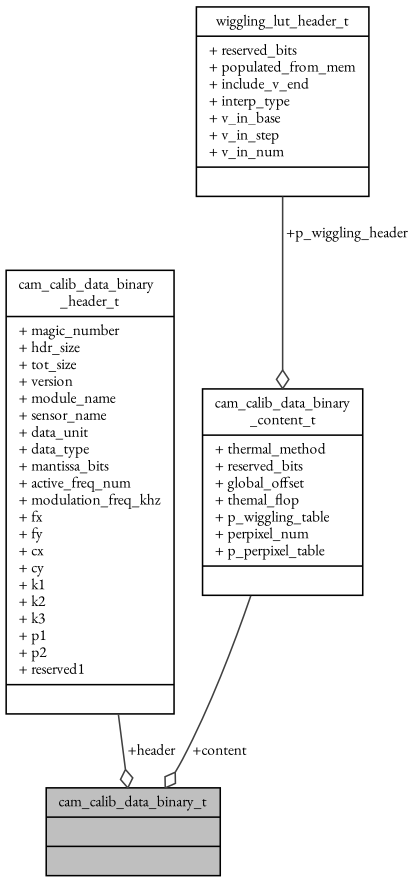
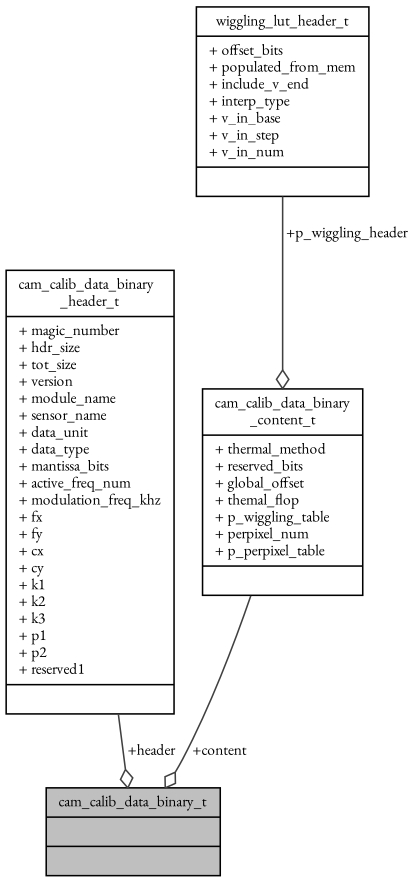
node "wiggling_lut_header_t": text "+ reserved_bits" -> "+ offset_bits"
